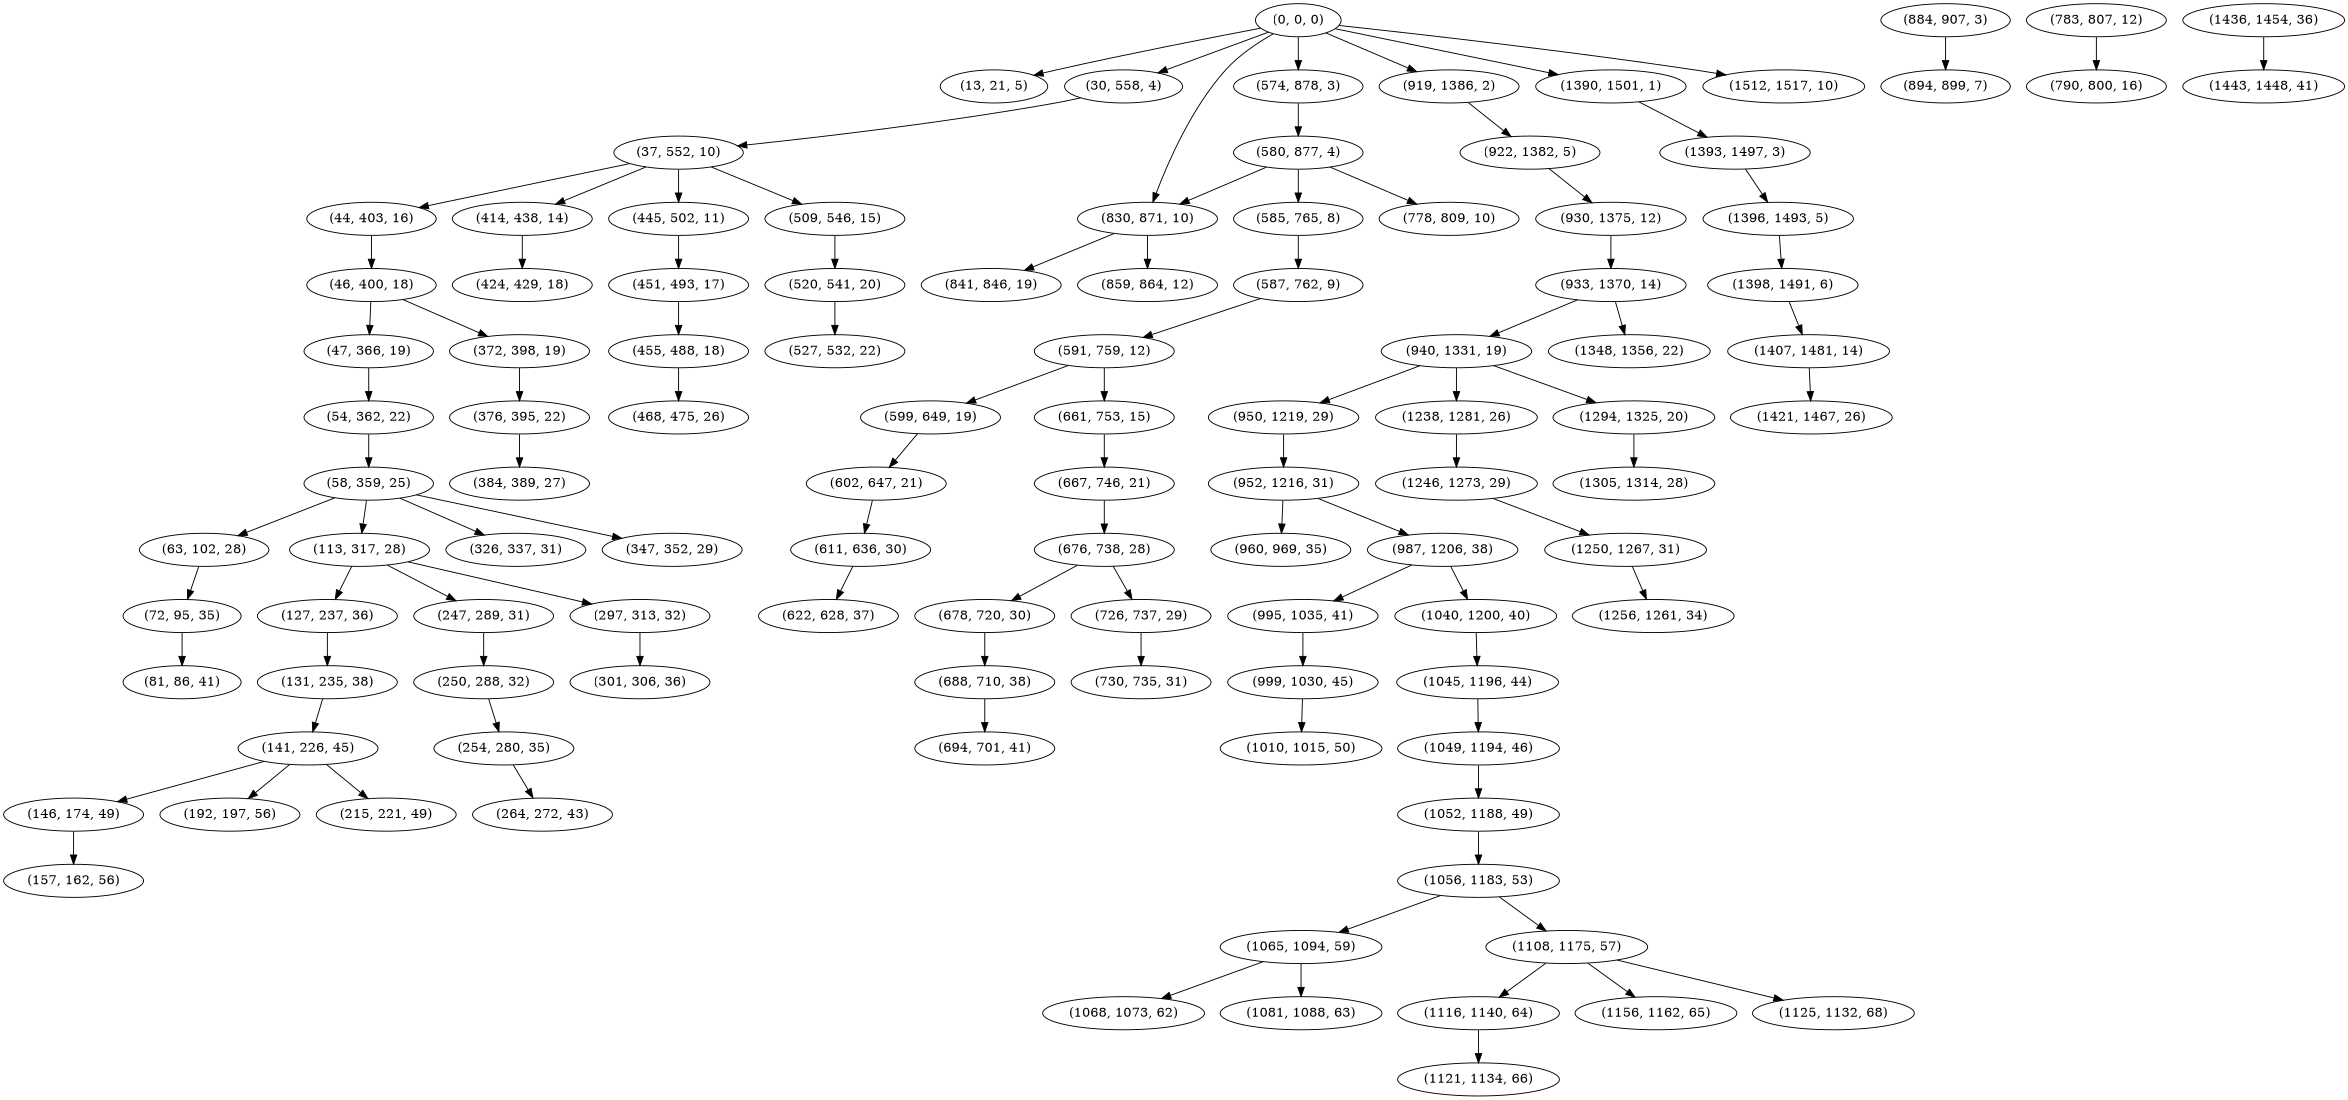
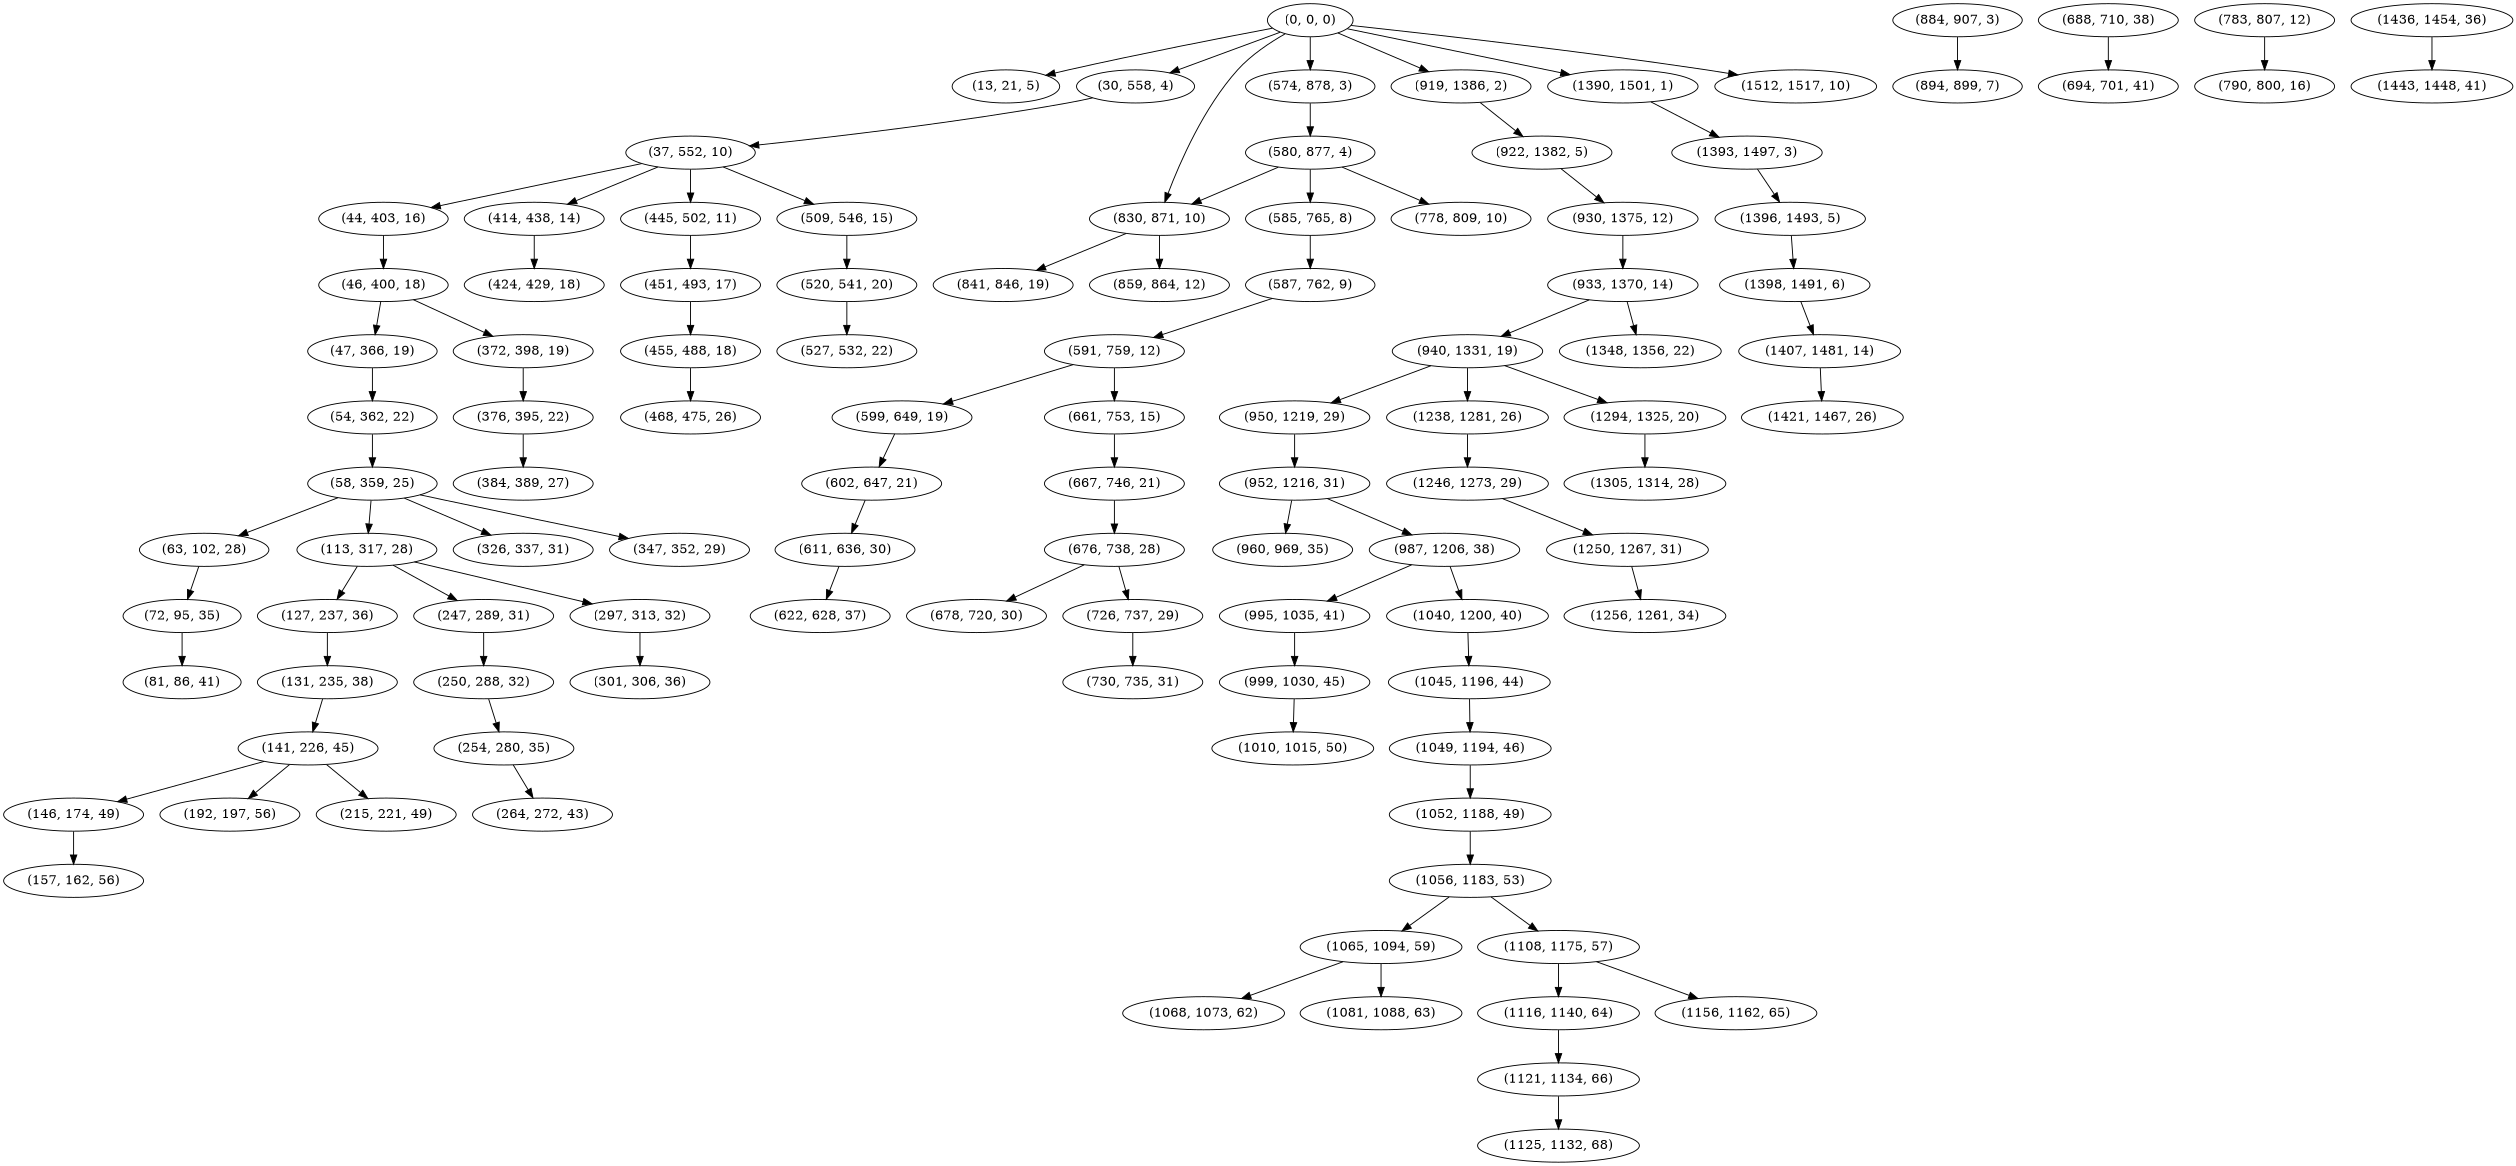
edge "(678, 720, 30)" -> "(688, 710, 38)": removed
edge "(1108, 1175, 57)" -> "(1125, 1132, 68)": now "(1121, 1134, 66)" -> "(1125, 1132, 68)"
